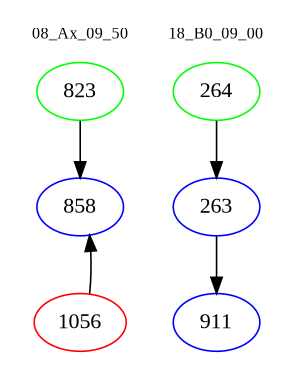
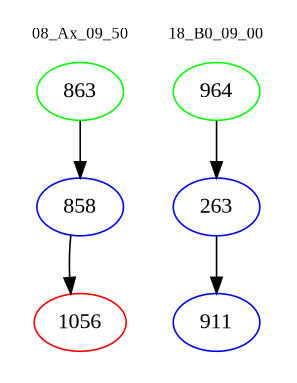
node "823": label "823" -> "863"
node "264": label "264" -> "964"
edge "1056" -> "858": reversed
